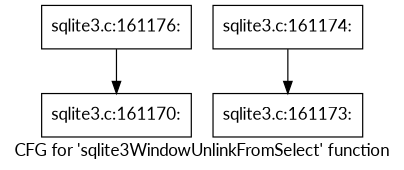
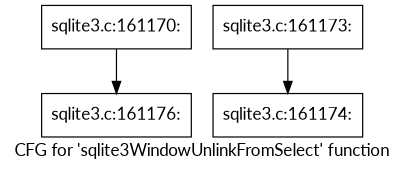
edge "sqlite3.c:161176:" -> "sqlite3.c:161170:": reversed
edge "sqlite3.c:161174:" -> "sqlite3.c:161173:": reversed
